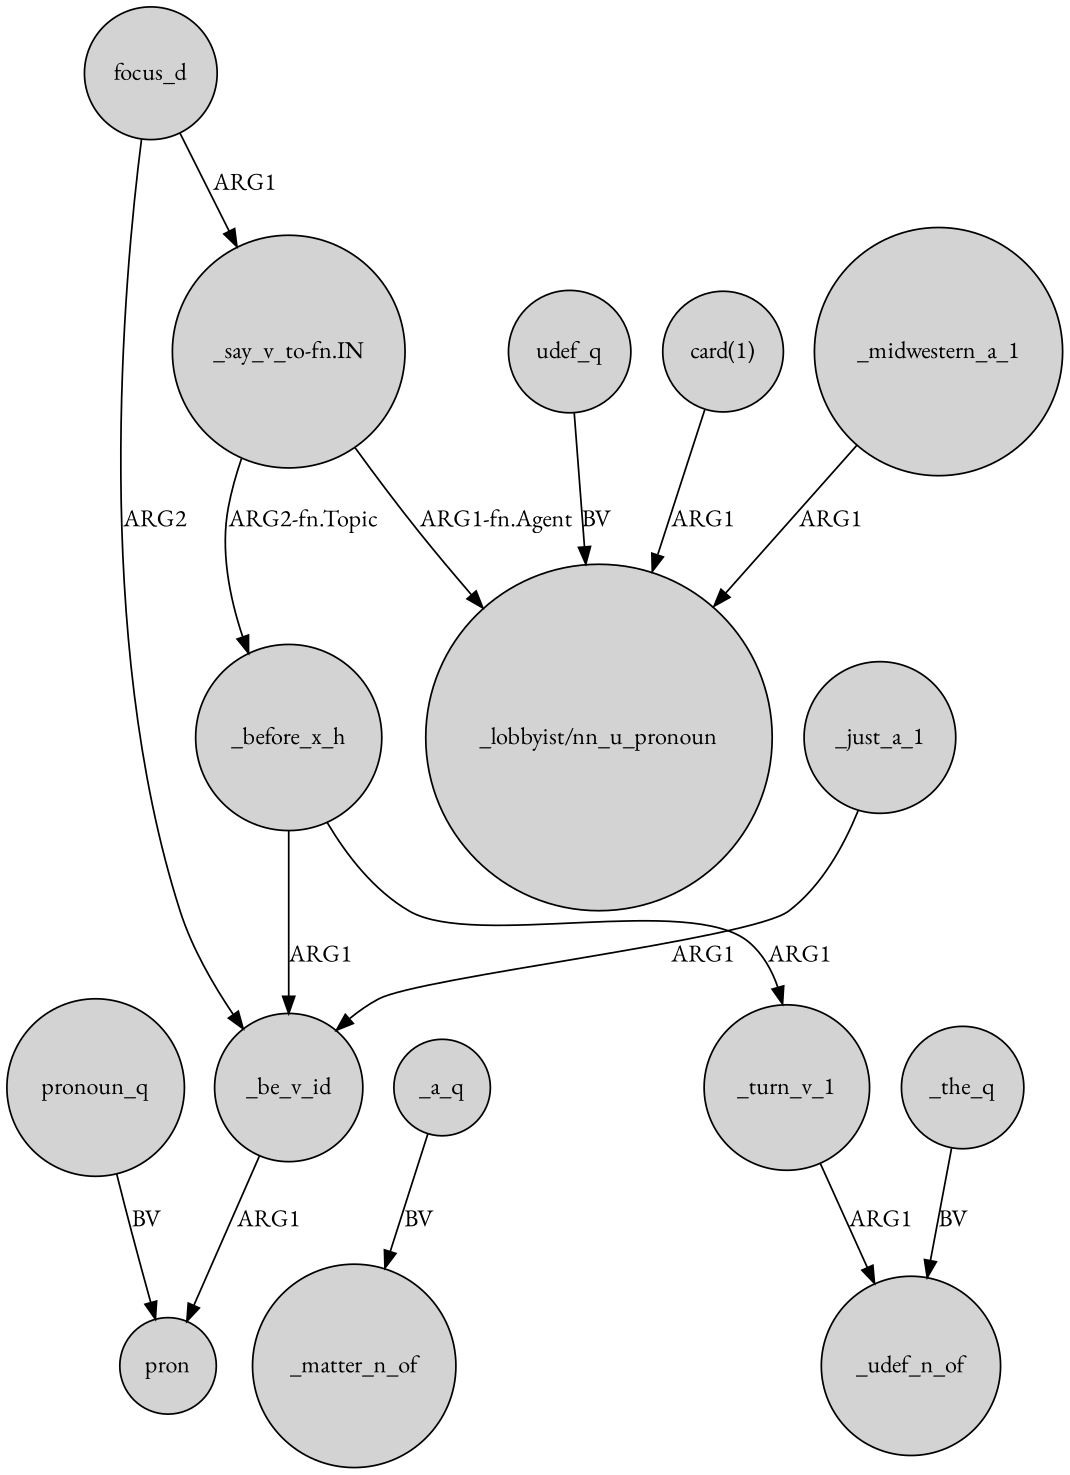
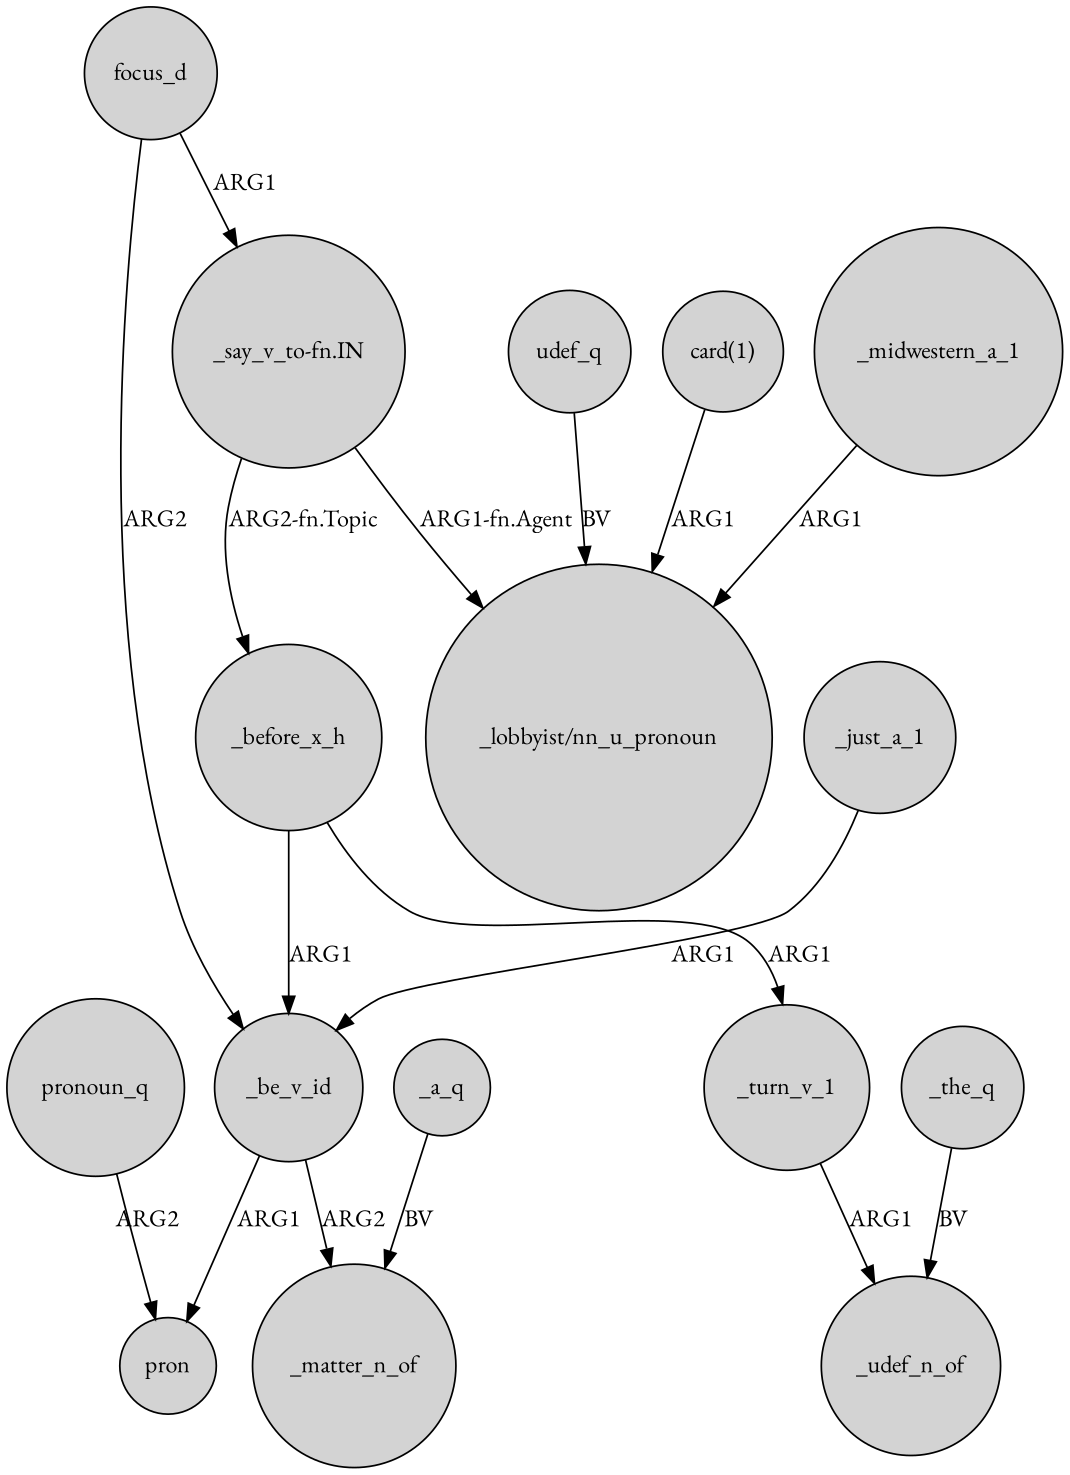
edge "_be_v_id" -> "_matter_n_of": added, label "ARG2"
edge "pronoun_q" -> "pron": label "BV" -> "ARG2"
